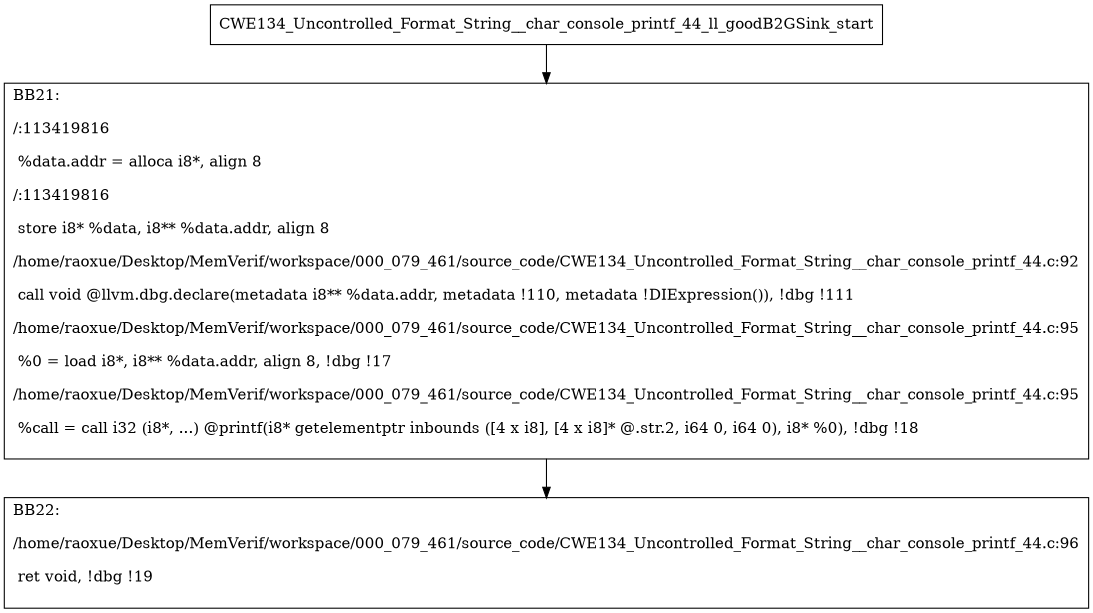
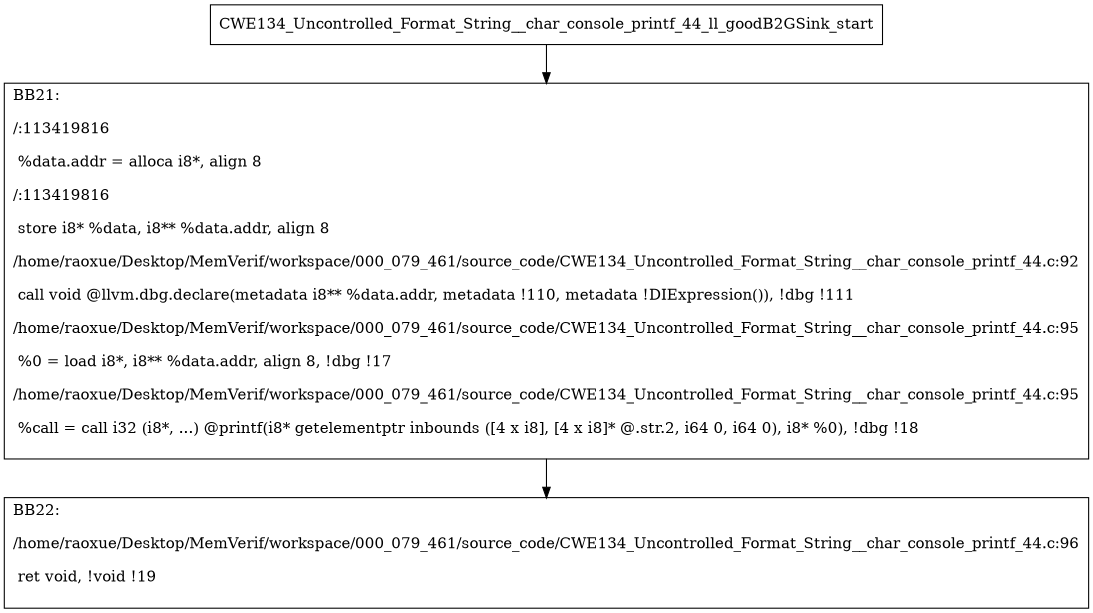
node "BB22:": text "ret void, !dbg !19" -> "ret void, !void !19"
